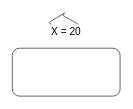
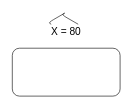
node "X = 20": label "X = 20" -> "X = 80"
